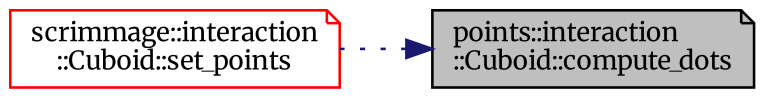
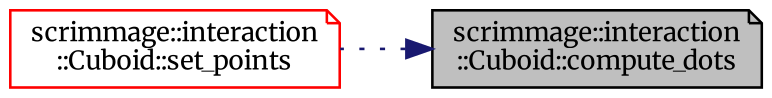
node "points::interaction ::Cuboid::compute_dots": label "points::interaction ::Cuboid::compute_dots" -> "scrimmage::interaction ::Cuboid::compute_dots"
